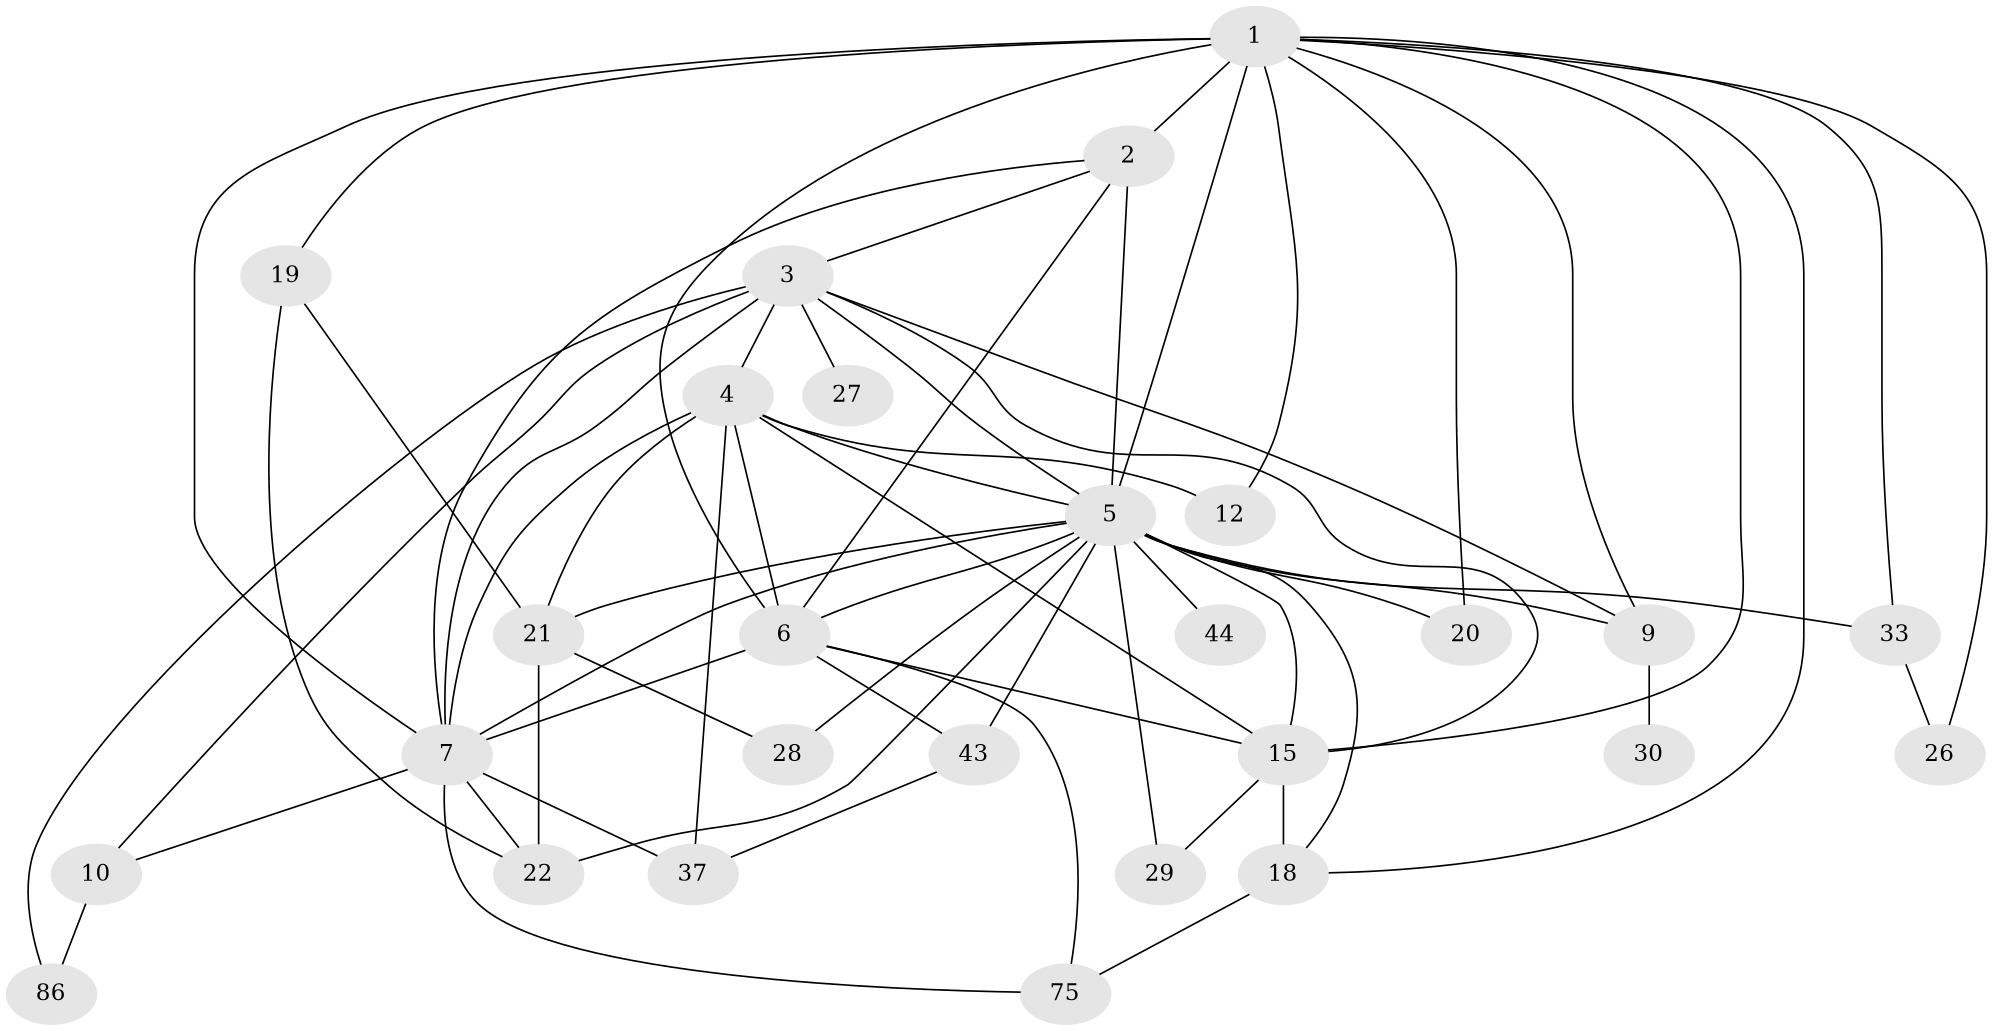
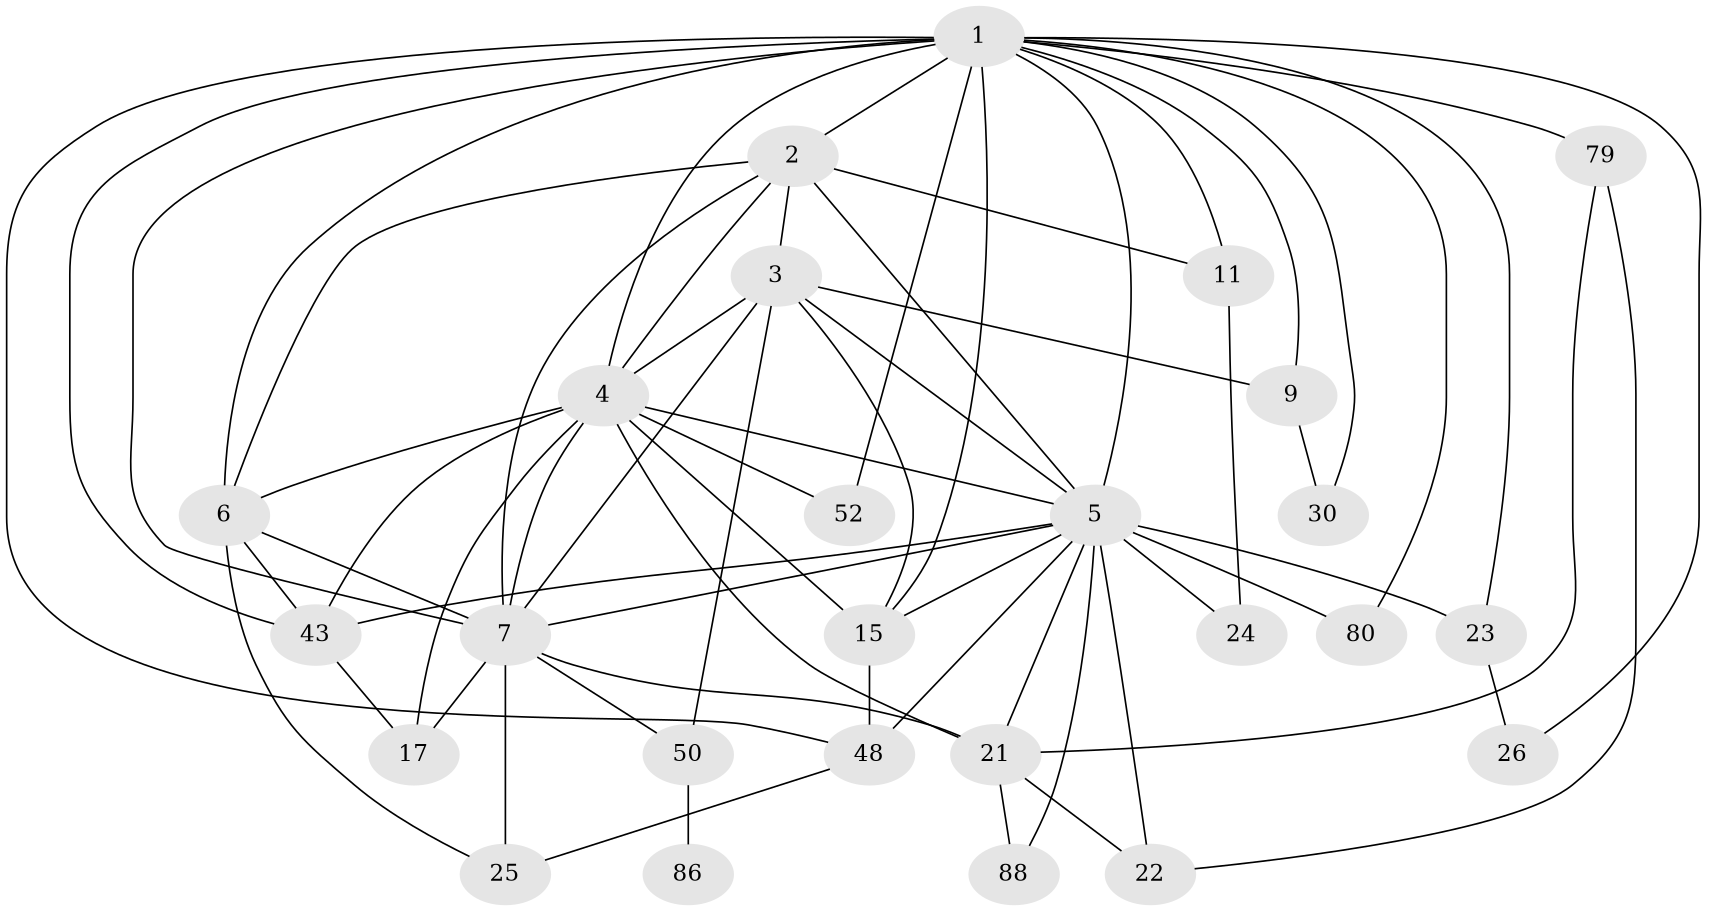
edge "1" -- "43": added
edge "1" -- "4": added
edge "1" -- "30": added
edge "2" -- "4": added
node "19": label "19" -> "79"
node "11": added
node "27": removed
edge "4" -- "43": added
node "12": label "12" -> "52"
edge "3" -- "86": removed
edge "5" -- "6": removed
edge "5" -- "9": removed
node "44": label "44" -> "24"
node "20": label "20" -> "80"
node "33": label "33" -> "23"
edge "6" -- "15": removed
node "28": label "28" -> "88"
edge "7" -- "22": now "7" -- "21"
node "10": label "10" -> "50"
node "37": label "37" -> "17"
node "29": removed
node "18": label "18" -> "48"
node "75": label "75" -> "25"
